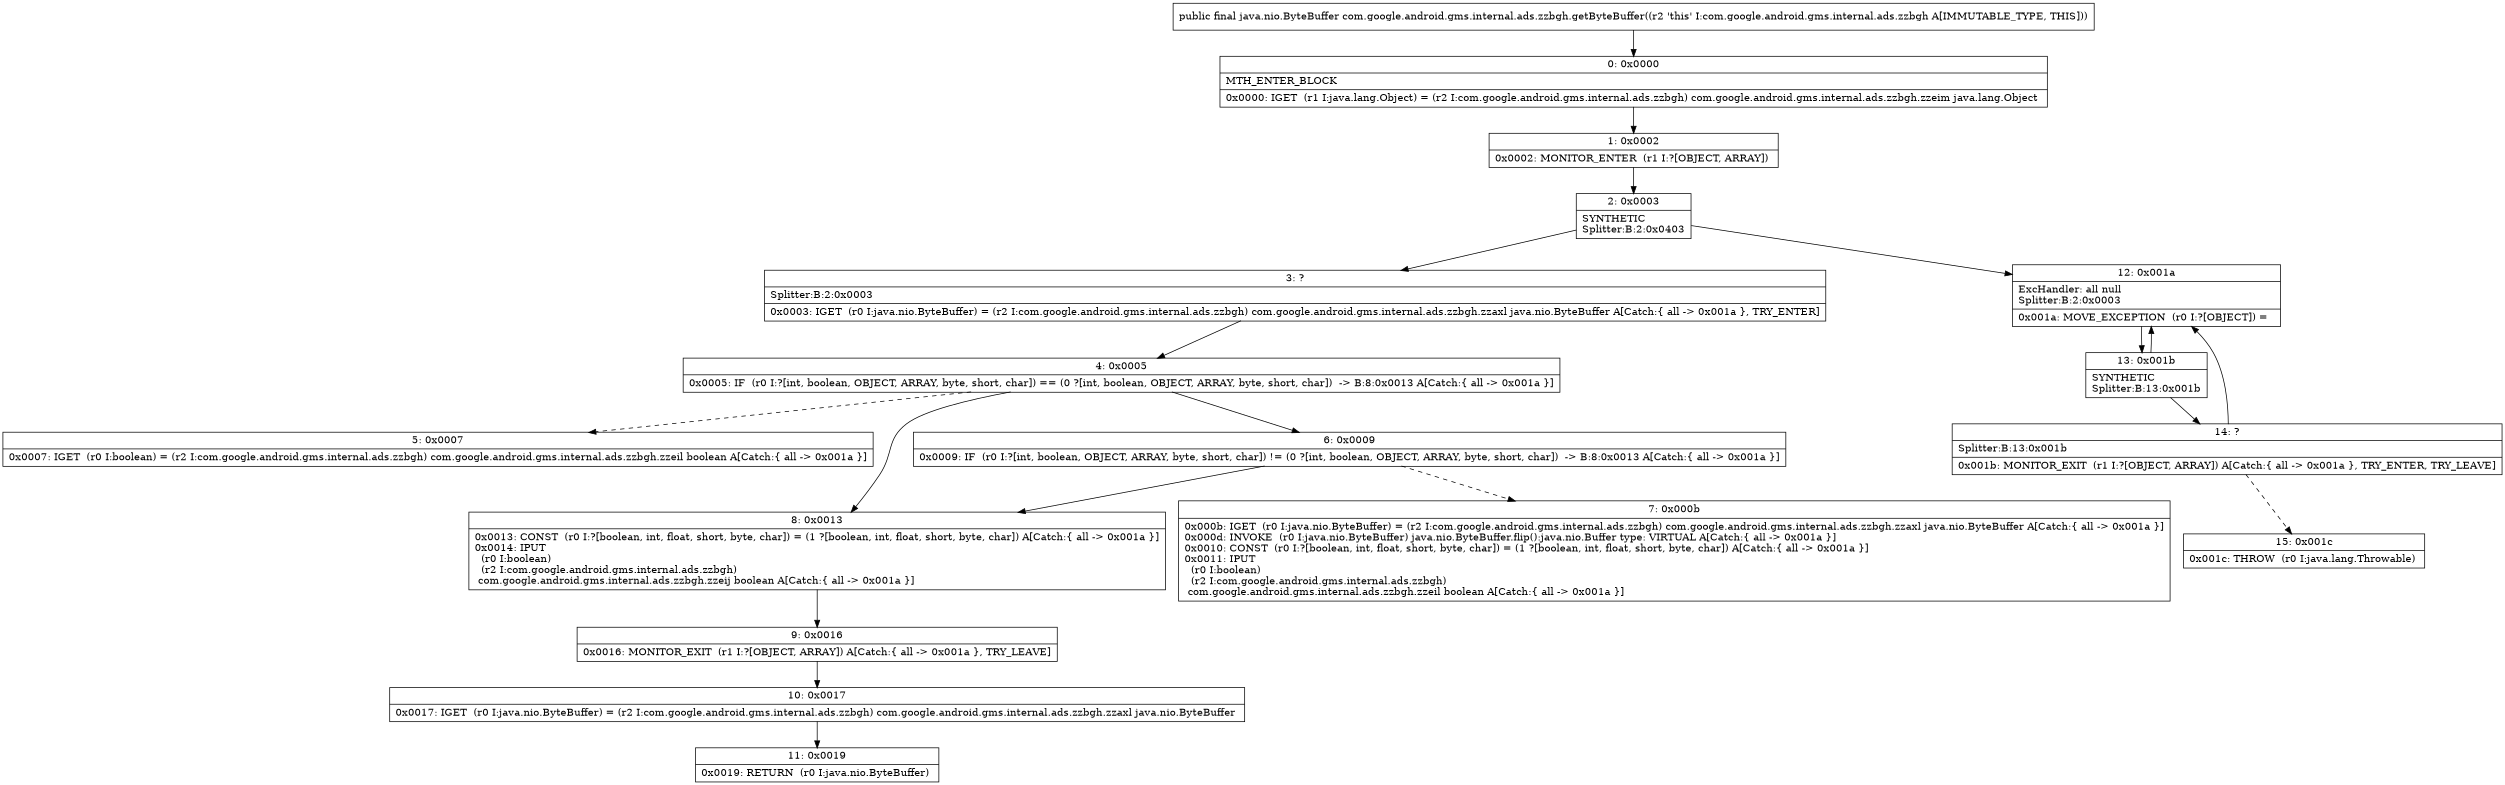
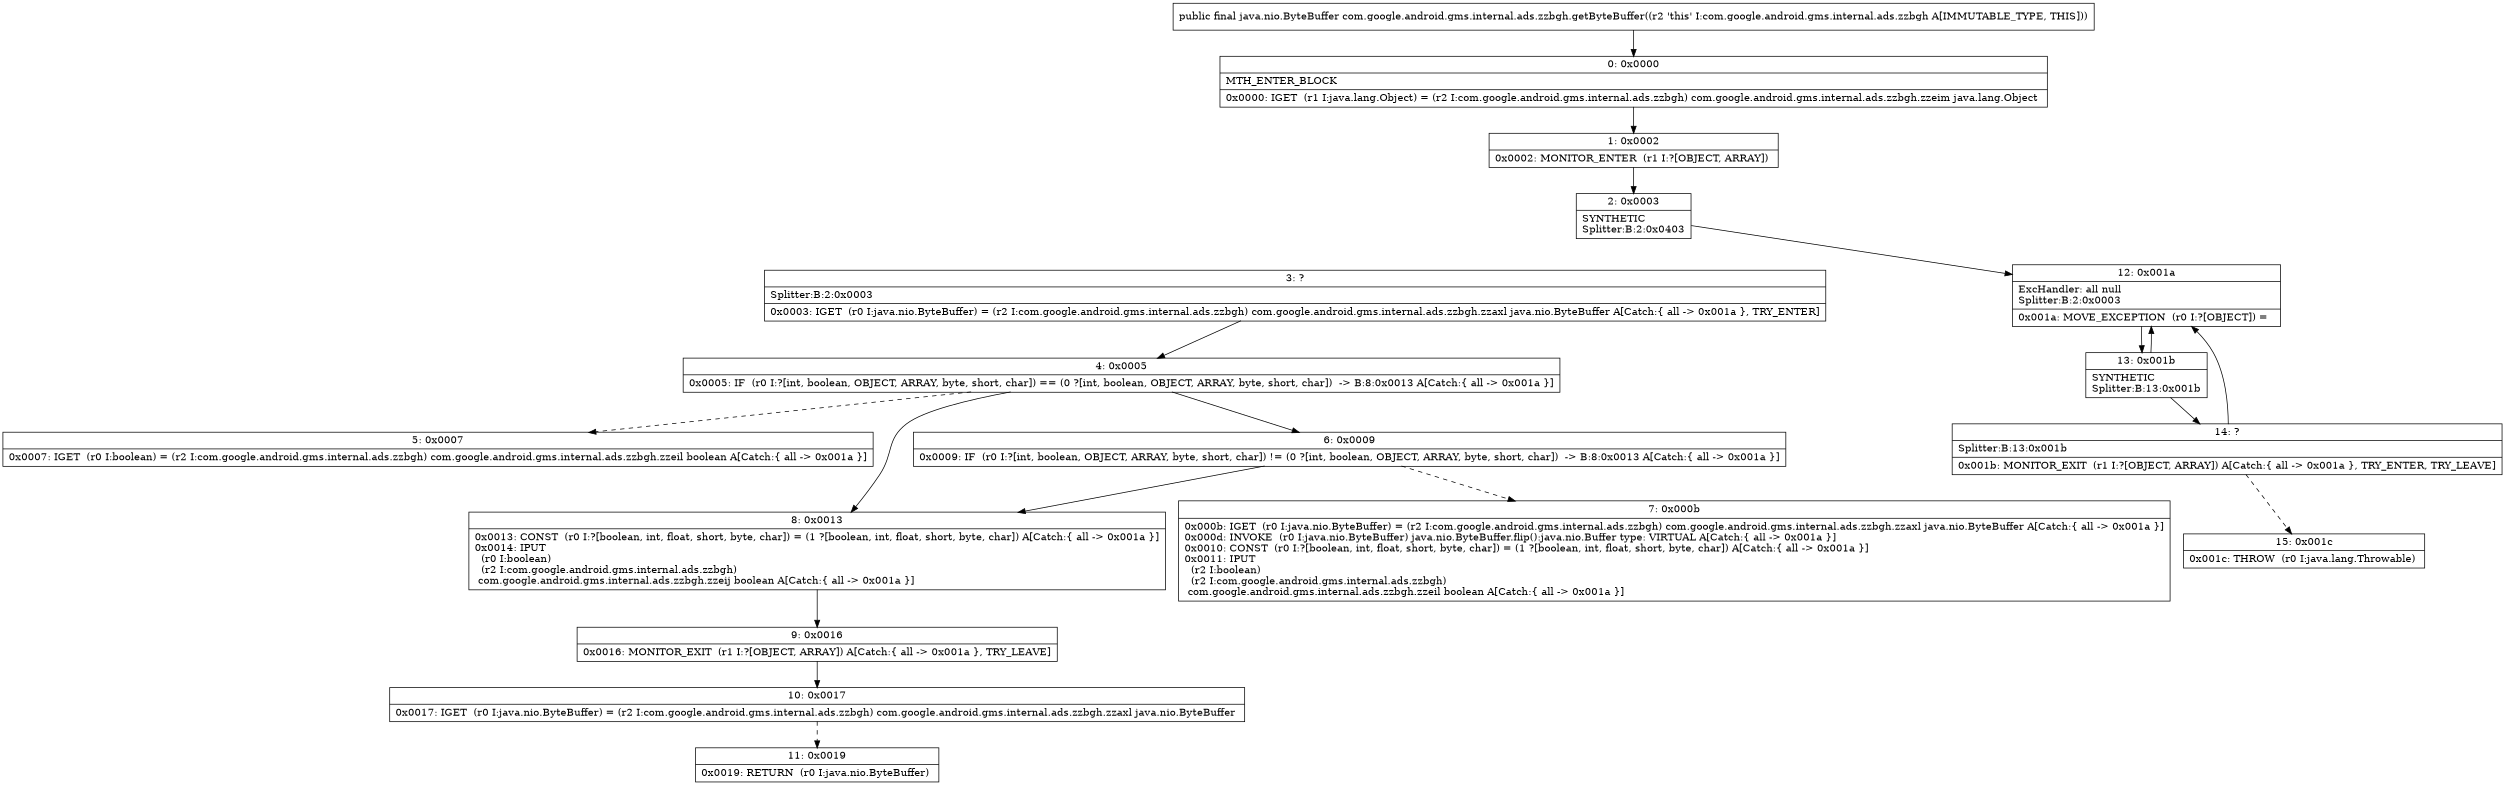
edge "2: 0x0003" -> "3: ?": removed
node "7: 0x000b": text "(r0 I:boolean)" -> "(r2 I:boolean)"
edge "10: 0x0017" -> "11: 0x0019": style solid -> dashed
